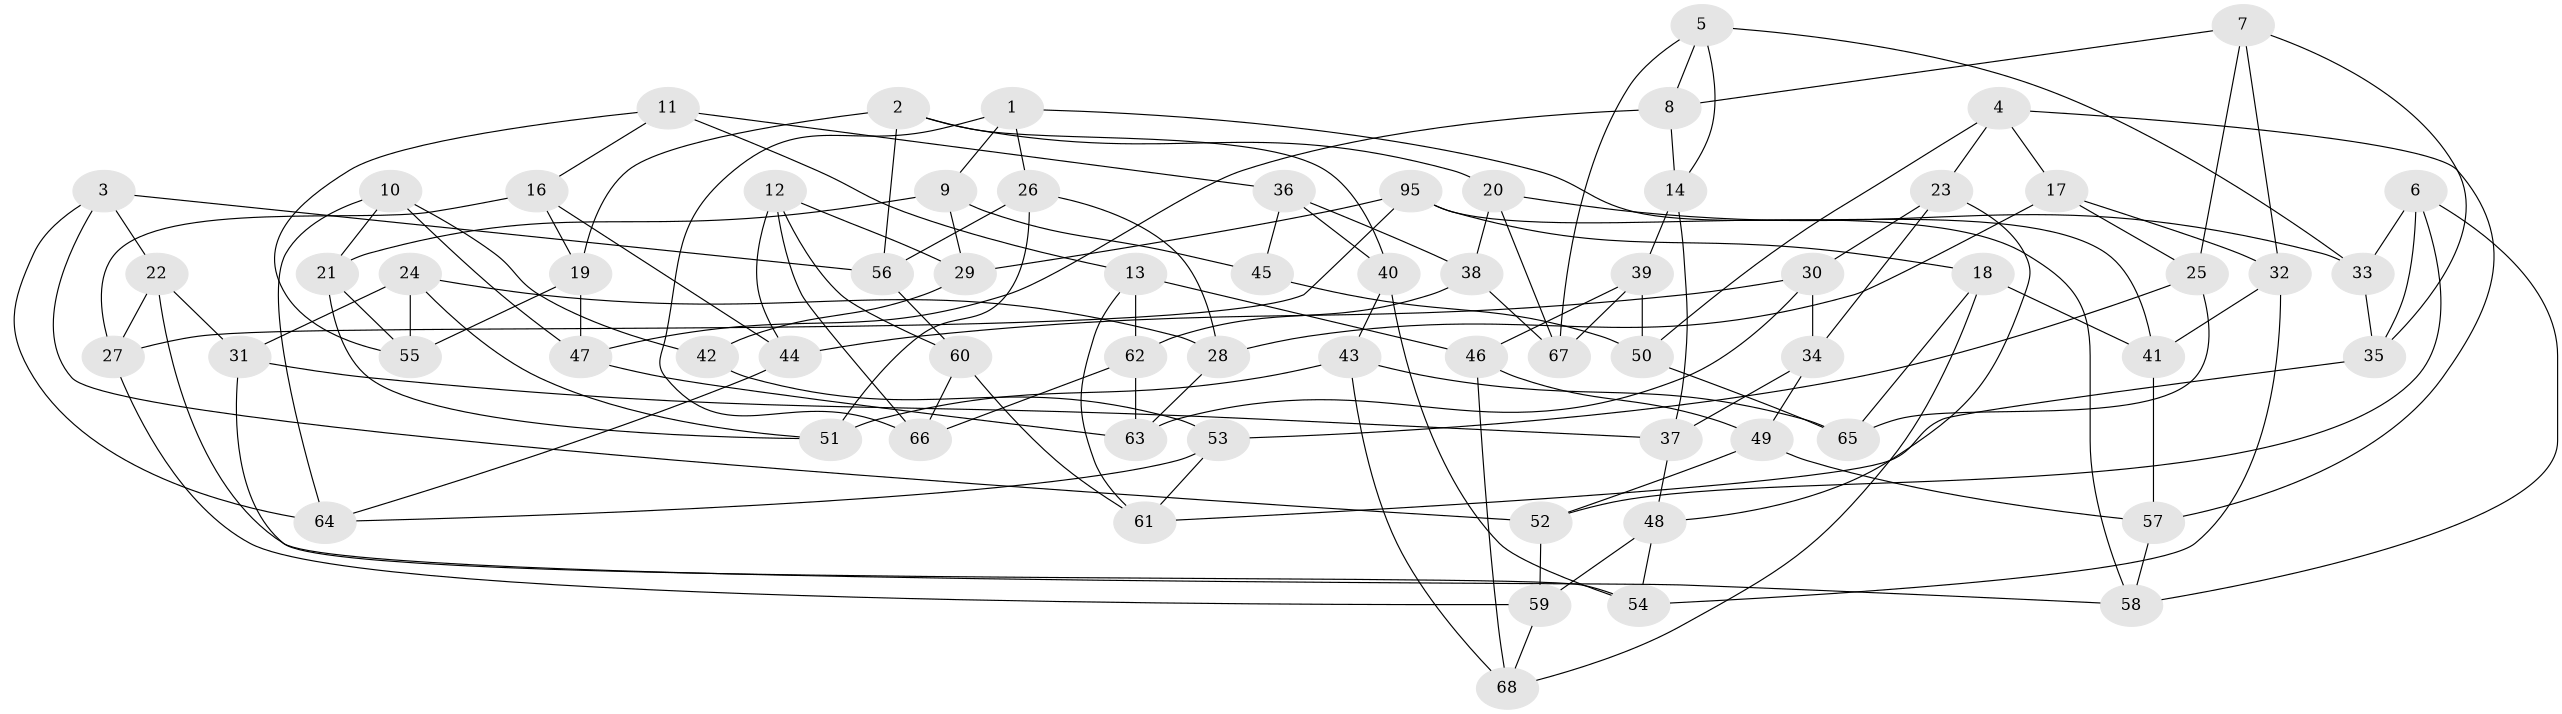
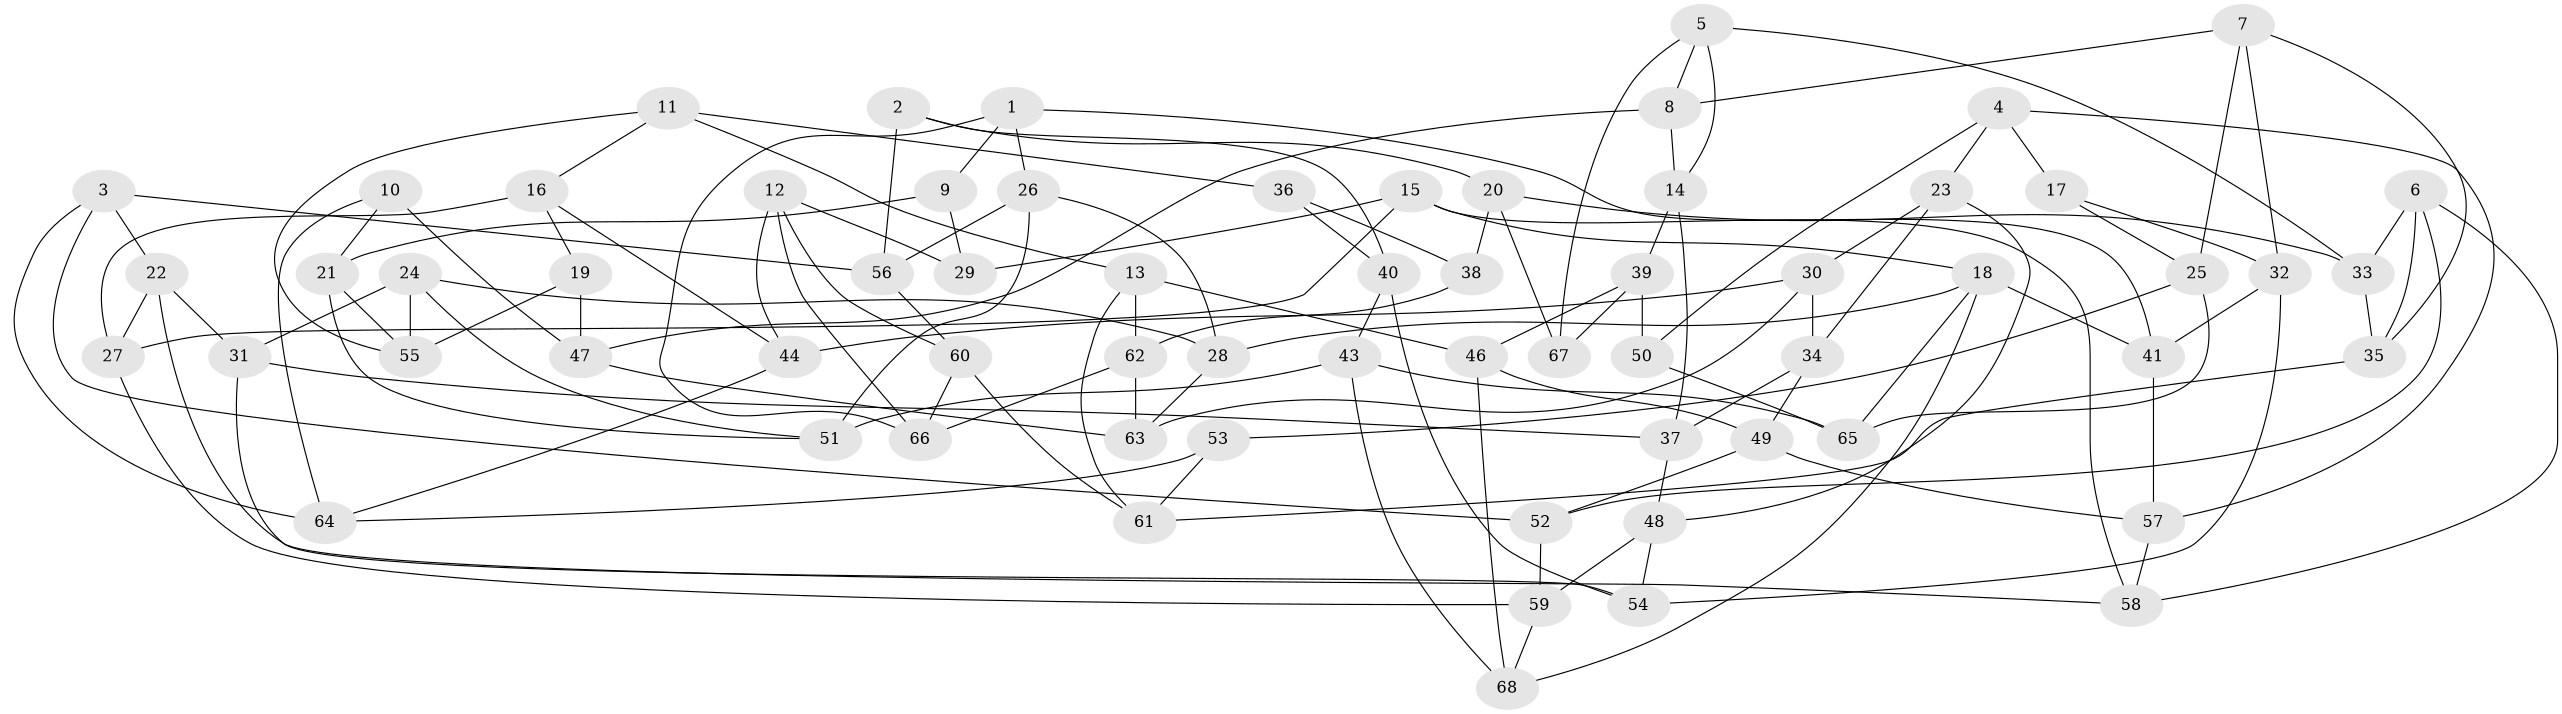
edge "2" -- "19": removed
node "95": label "95" -> "15"
node "45": removed
edge "38" -- "67": removed
edge "17" -- "28": now "18" -- "28"
node "42": removed
